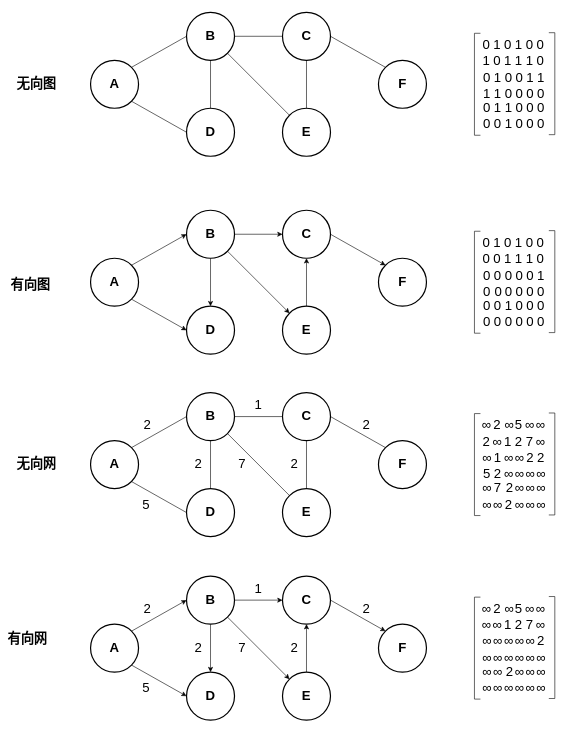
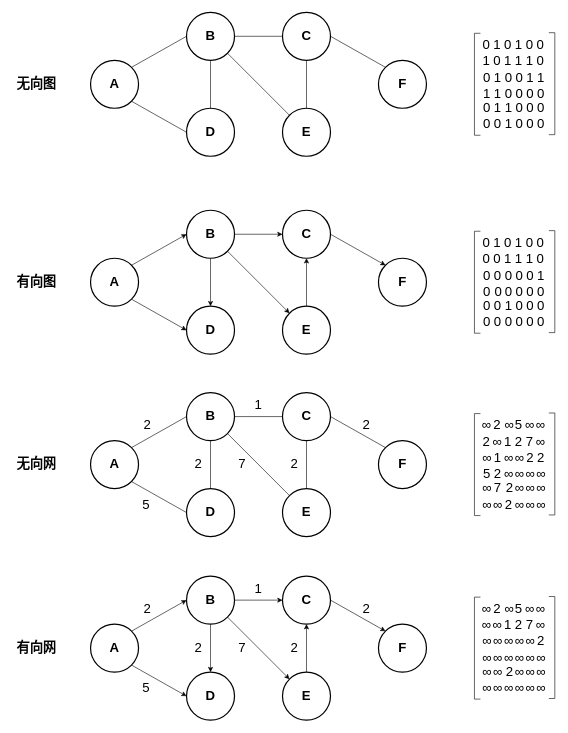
node "有向图": moved (30, 285) -> (36, 282)
node "有向网": moved (27, 639) -> (36, 648)
